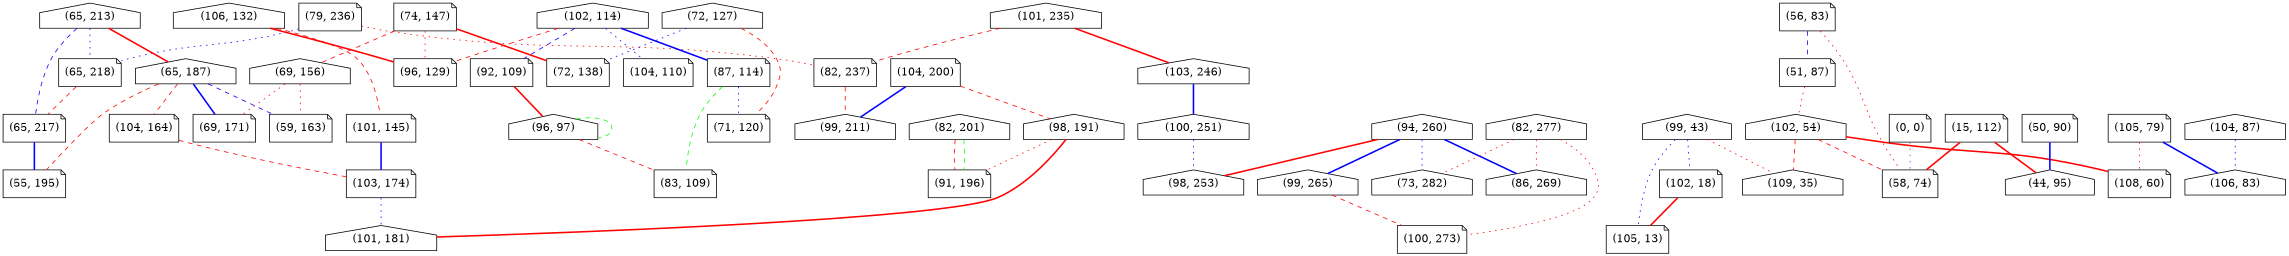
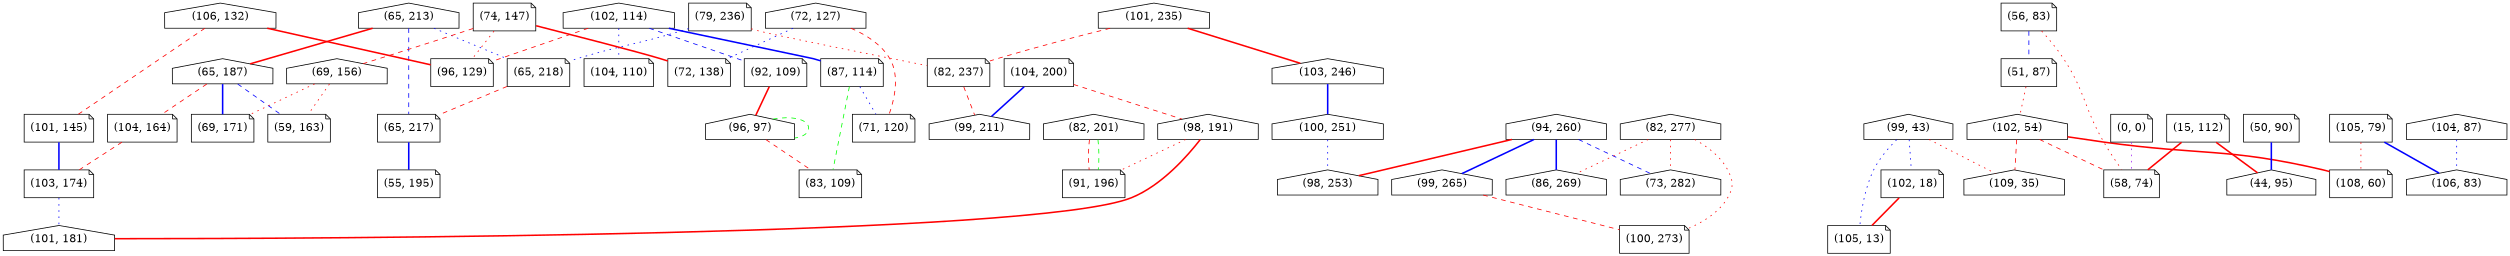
edge "(65, 187)" -- "(55, 195)": removed
edge "(94, 260)" -- "(73, 282)": style dotted -> dashed
